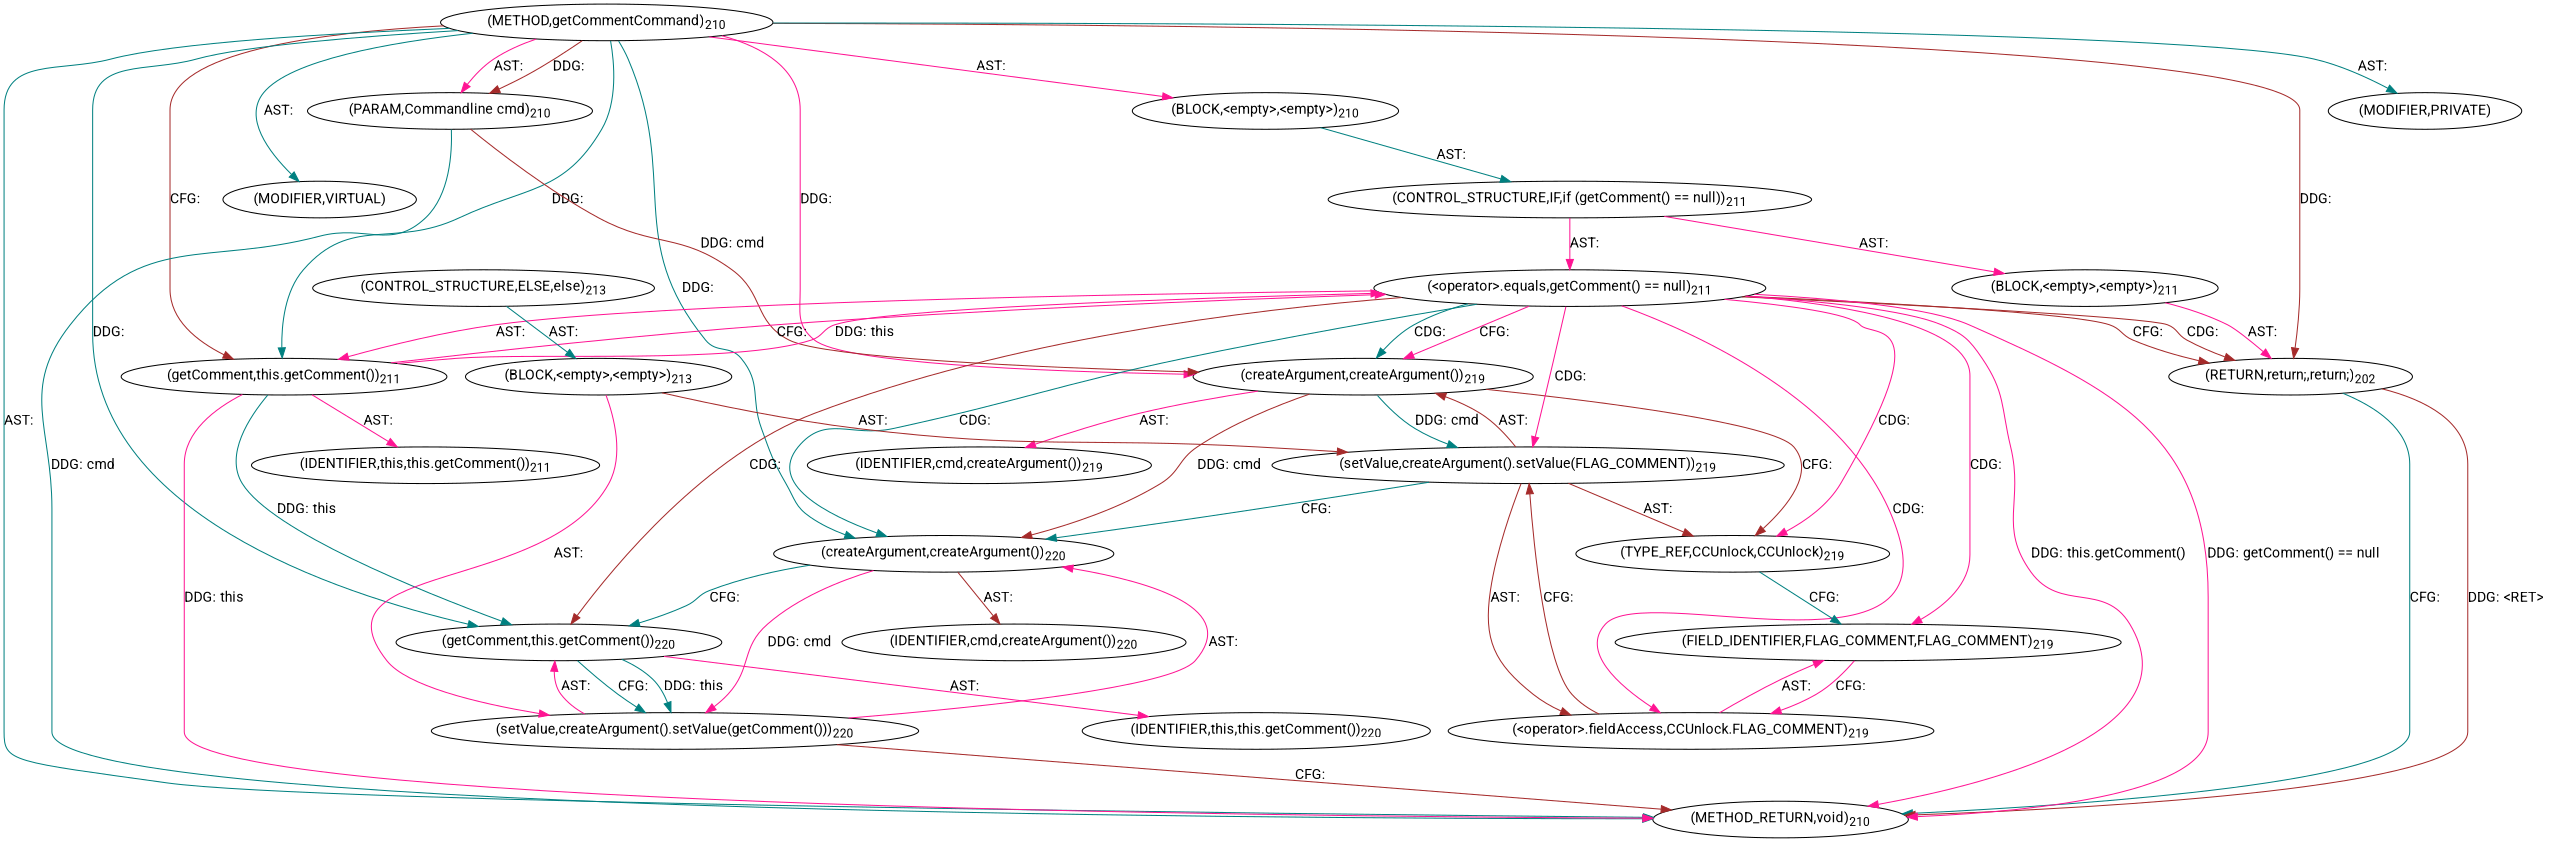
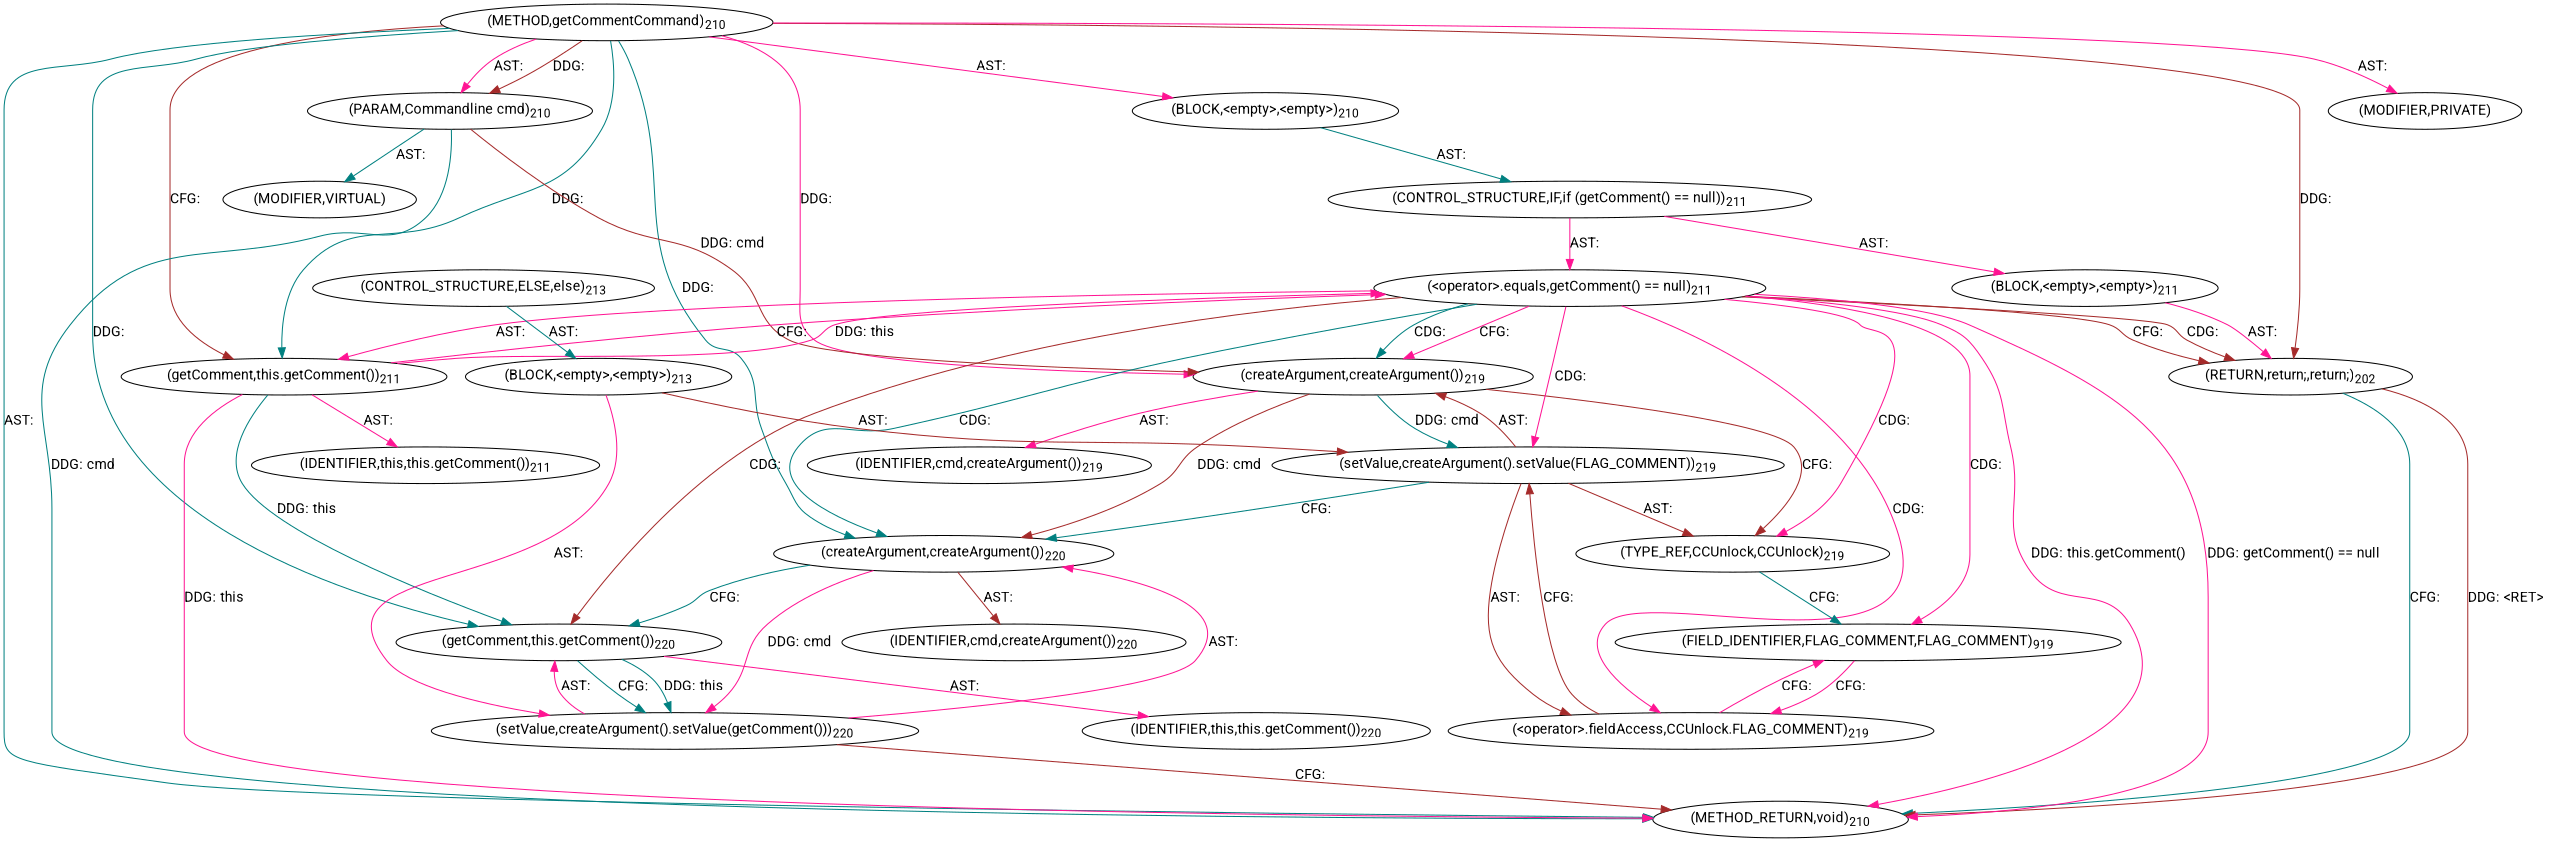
edge "(METHOD,getCommentCommand)" -> "(MODIFIER,PRIVATE)": color teal -> deeppink
edge "(METHOD,getCommentCommand)" -> "(MODIFIER,VIRTUAL)": now "(PARAM,Commandline cmd)" -> "(MODIFIER,VIRTUAL)"
node "(FIELD_IDENTIFIER,FLAG_COMMENT,FLAG_COMMENT)": text "219" -> "919"
edge "(<operator>.fieldAccess,CCUnlock.FLAG_COMMENT)" -> "(FIELD_IDENTIFIER,FLAG_COMMENT,FLAG_COMMENT)": label "AST: " -> "CFG: "
